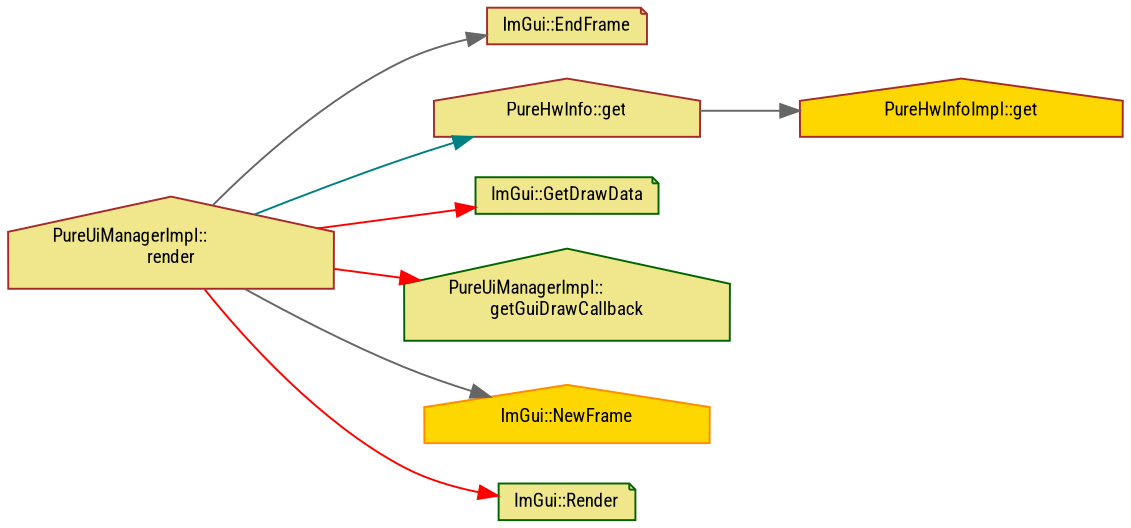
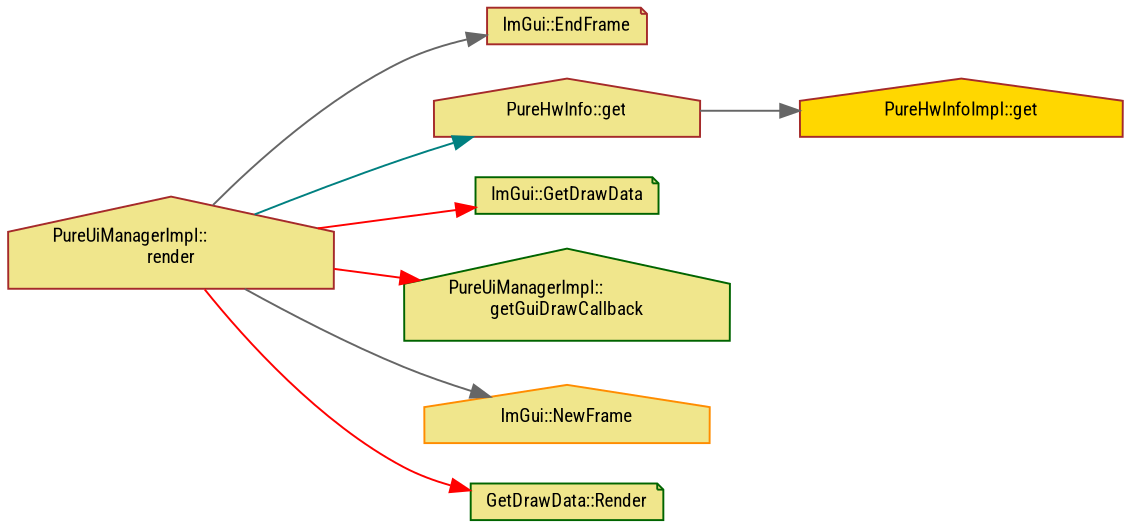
node "ImGui::NewFrame": fillcolor gold -> khaki
node "ImGui::Render": label "ImGui::Render" -> "GetDrawData::Render"
